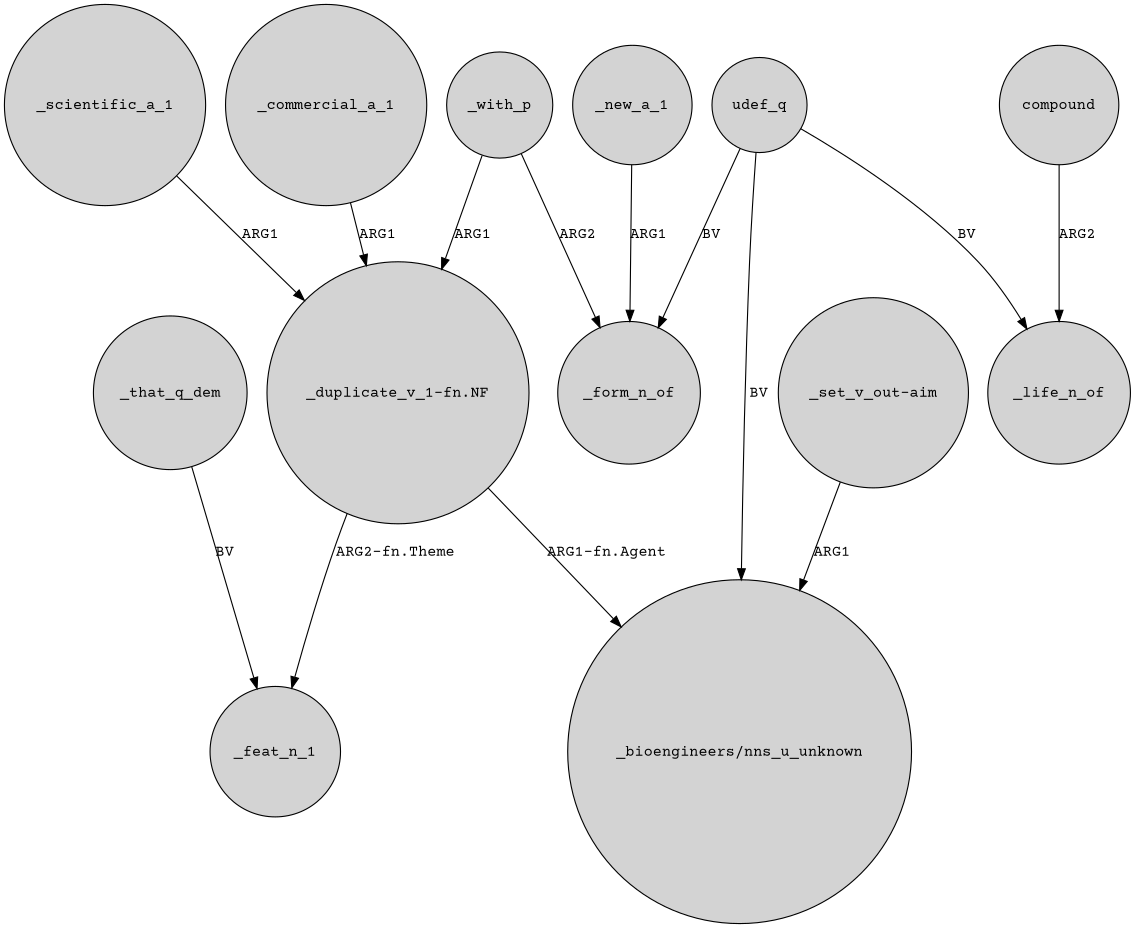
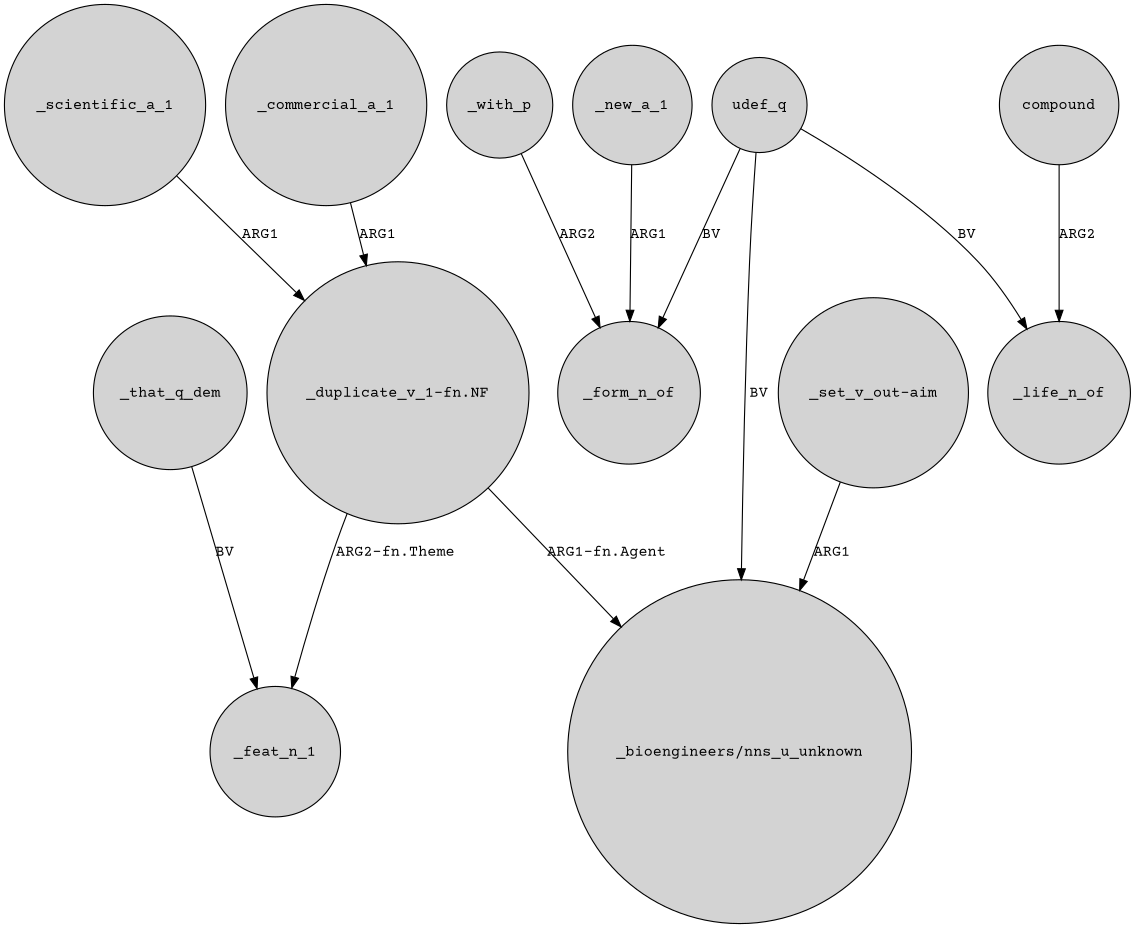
edge "_with_p" -> "_duplicate_v_1-fn.NF": removed, label "ARG1"
